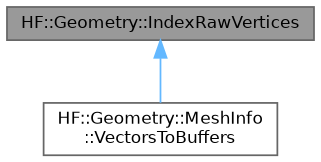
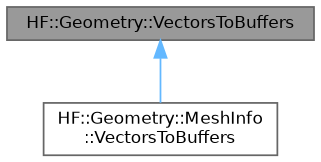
node "HF::Geometry::IndexRawVertices": label "HF::Geometry::IndexRawVertices" -> "HF::Geometry::VectorsToBuffers"
